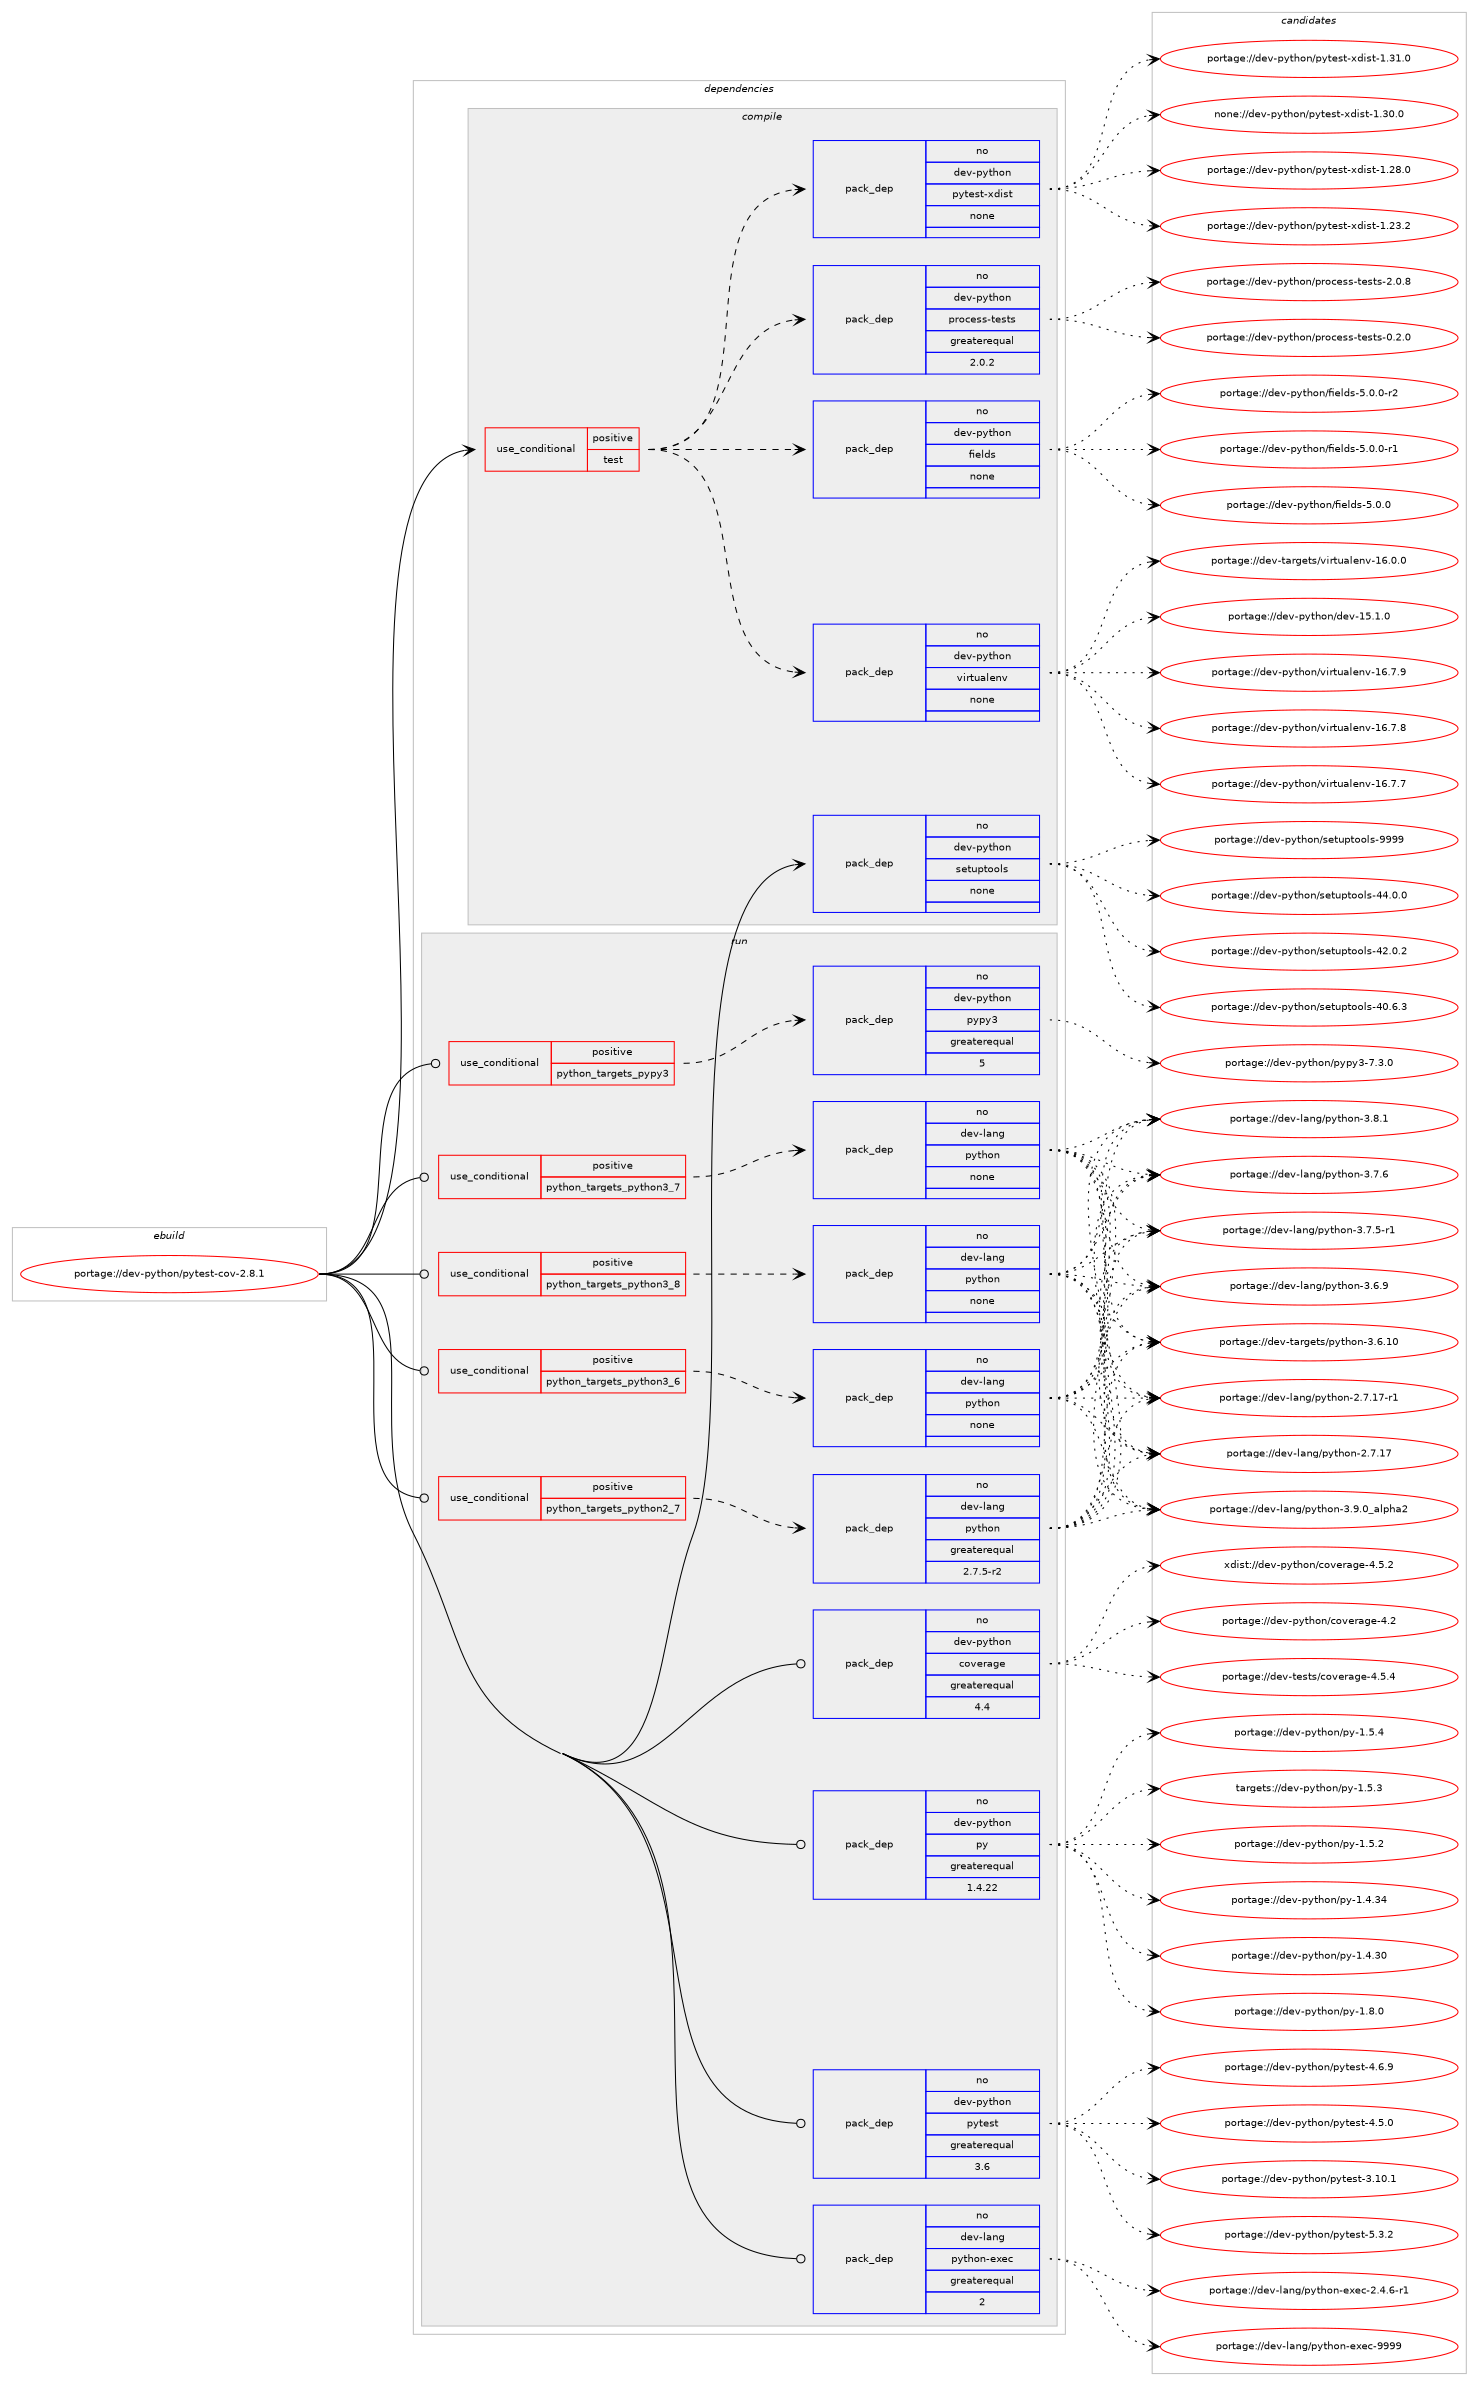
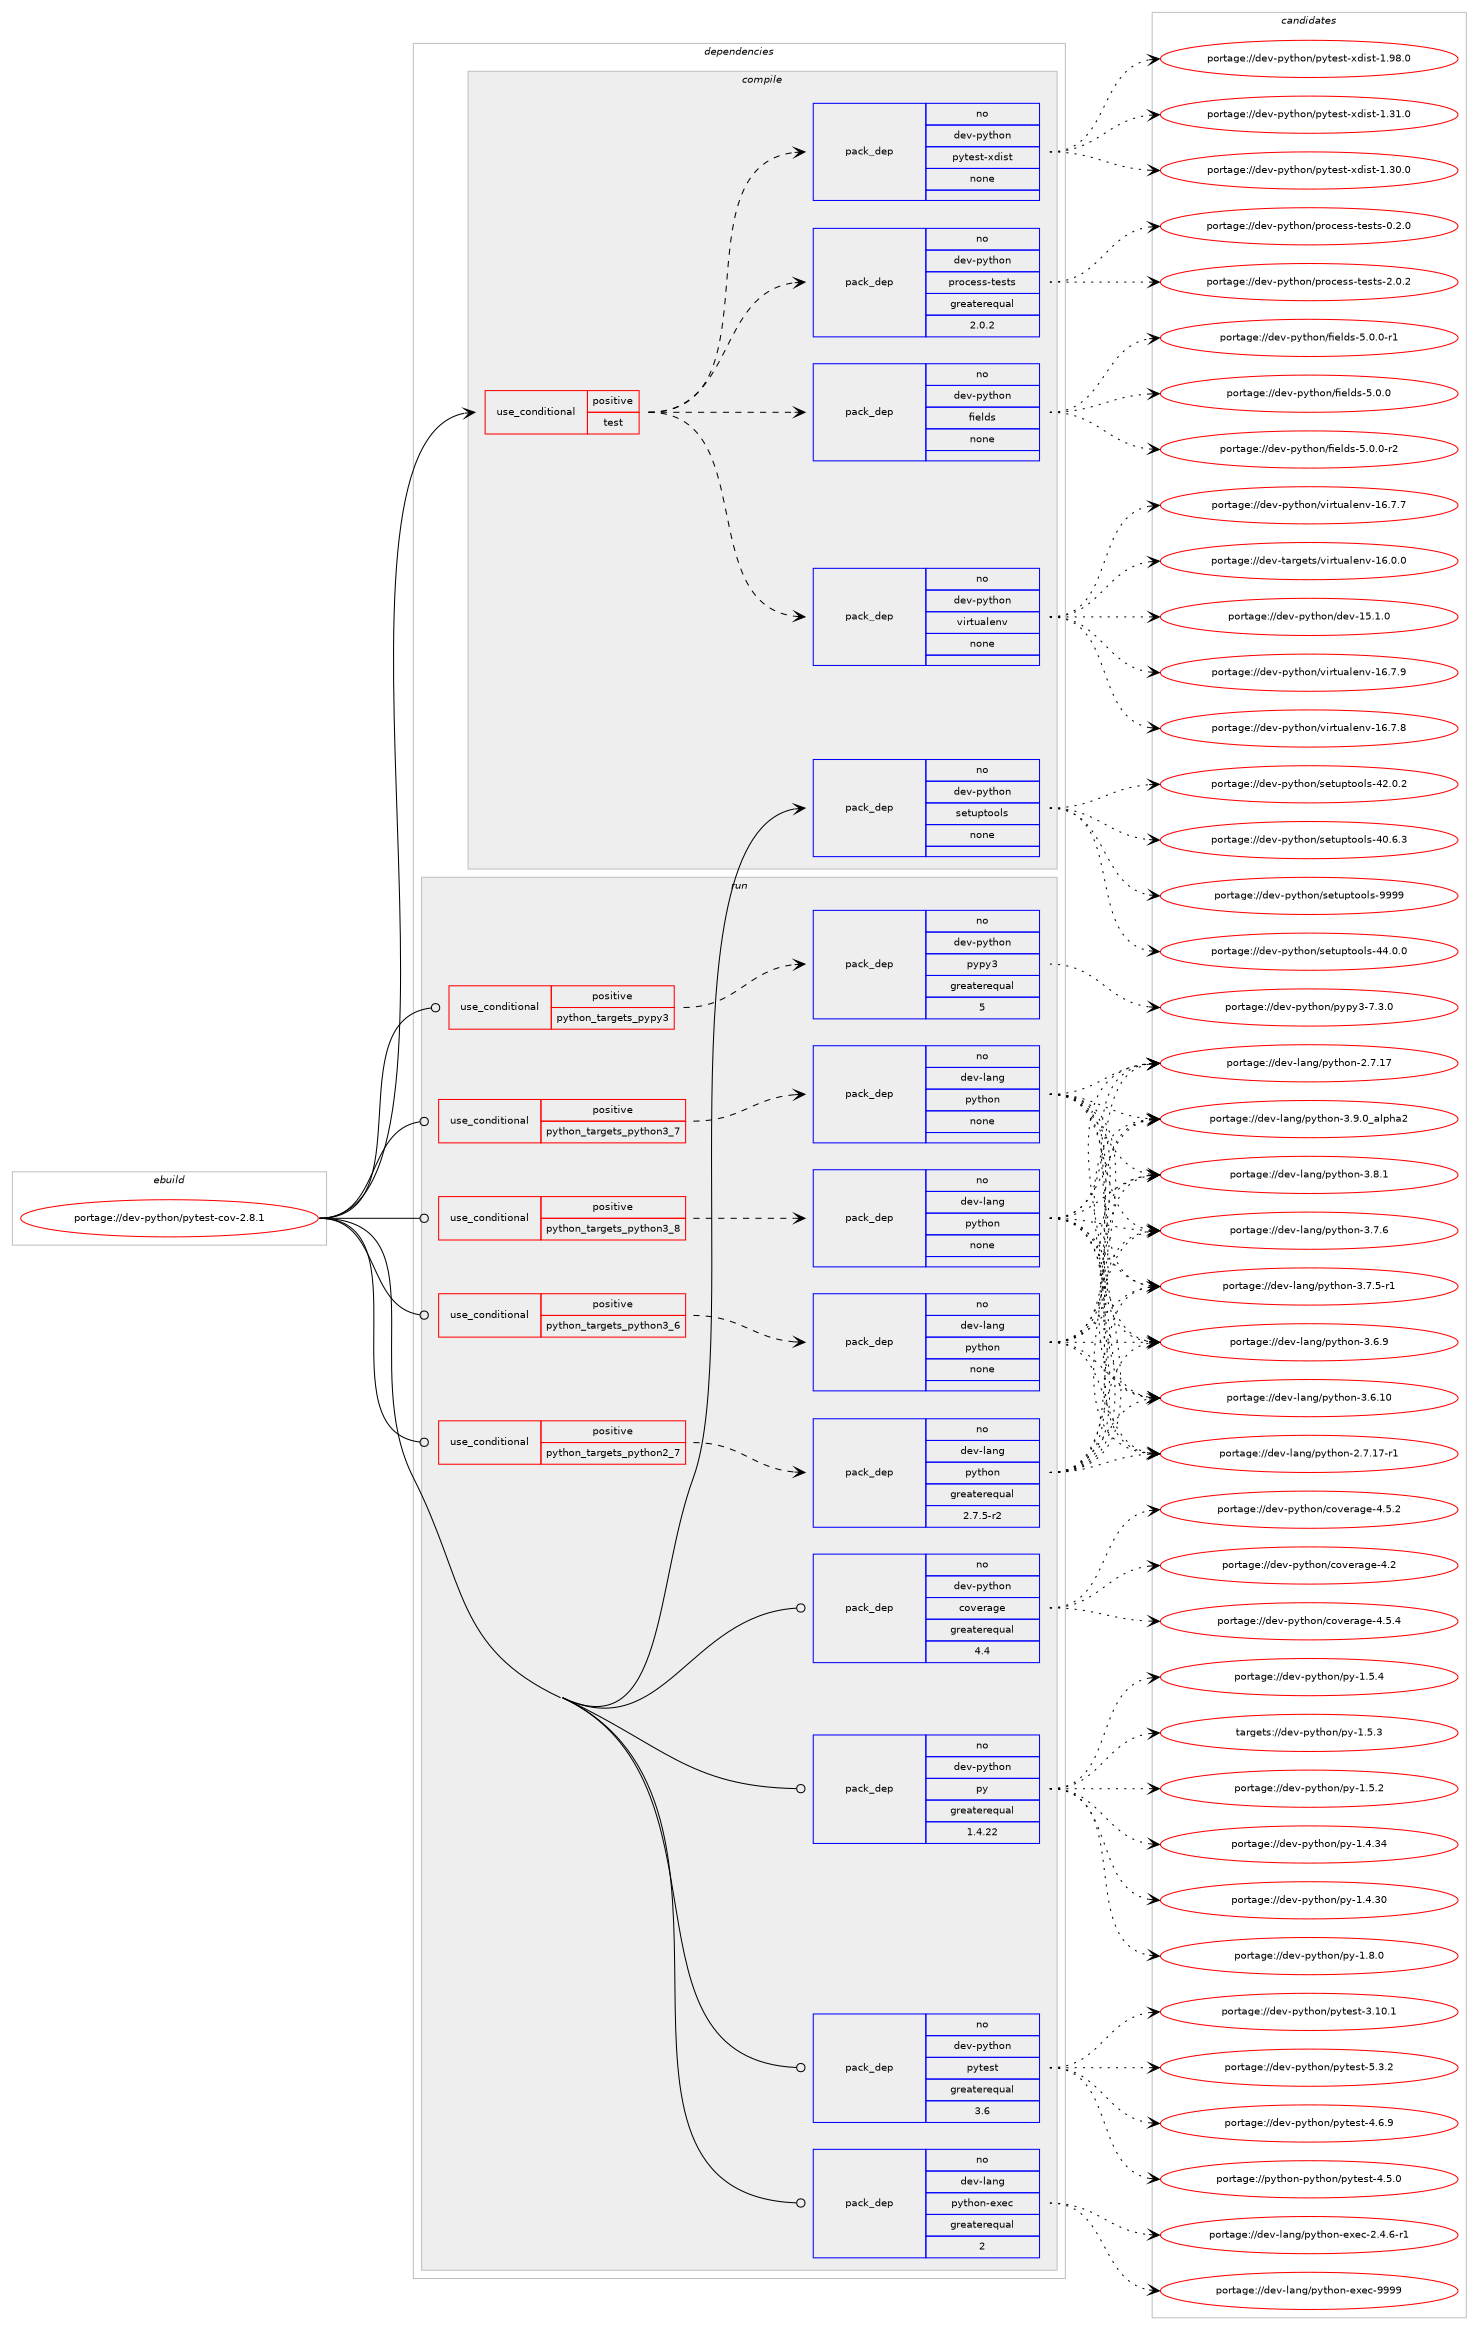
node "none://dev-python/pytest-xdist-1.30.0": label "none://dev-python/pytest-xdist-1.30.0" -> "portage://dev-python/pytest-xdist-1.30.0"
node "portage://dev-python/pytest-xdist-1.28.0": label "portage://dev-python/pytest-xdist-1.28.0" -> "portage://dev-python/pytest-xdist-1.98.0"
node "portage://dev-python/pytest-xdist-1.23.2": removed
node "portage://dev-python/process-tests-2.0.8": label "portage://dev-python/process-tests-2.0.8" -> "portage://dev-python/process-tests-2.0.2"
node "portage://dev-targets/python-3.6.10": label "portage://dev-targets/python-3.6.10" -> "portage://dev-lang/python-3.6.10"
node "xdist://dev-python/coverage-4.5.2": label "xdist://dev-python/coverage-4.5.2" -> "portage://dev-python/coverage-4.5.2"
node "portage://dev-tests/coverage-4.5.4": label "portage://dev-tests/coverage-4.5.4" -> "portage://dev-python/coverage-4.5.4"
node "portage://dev-python/pytest-4.5.0": label "portage://dev-python/pytest-4.5.0" -> "portage://python-python/pytest-4.5.0"
